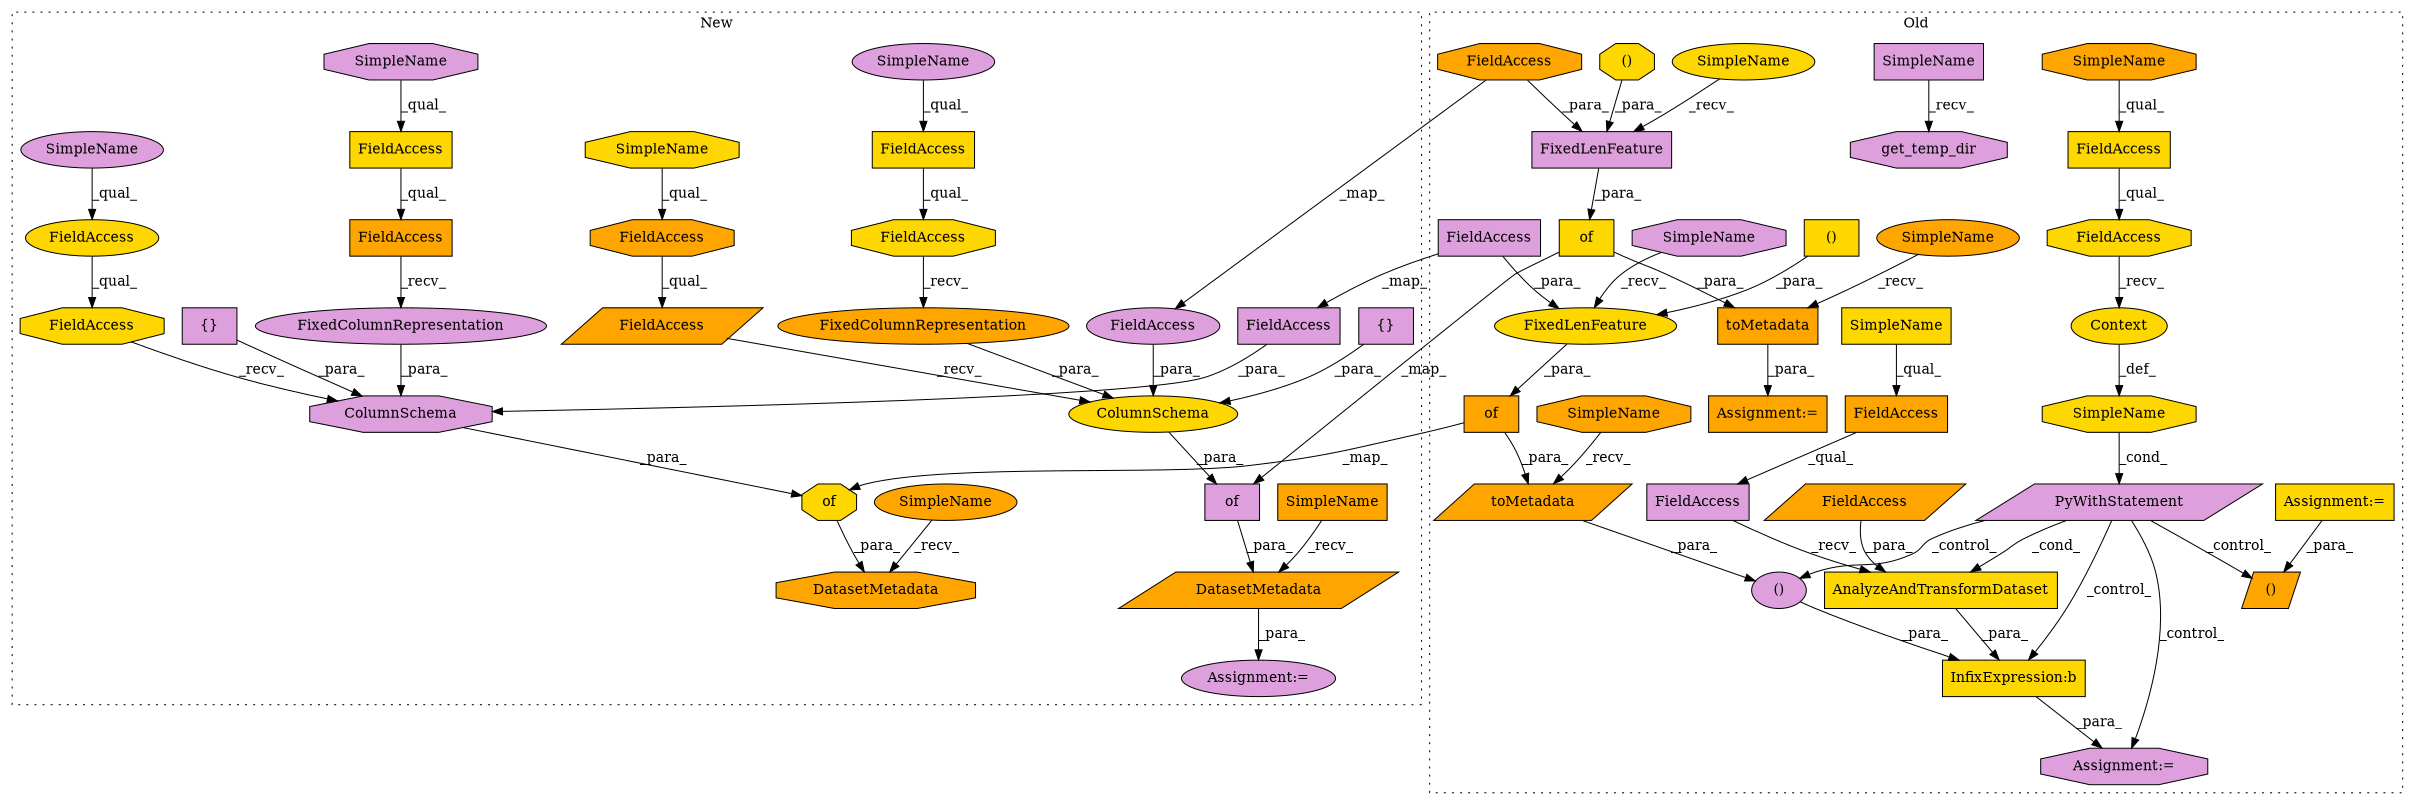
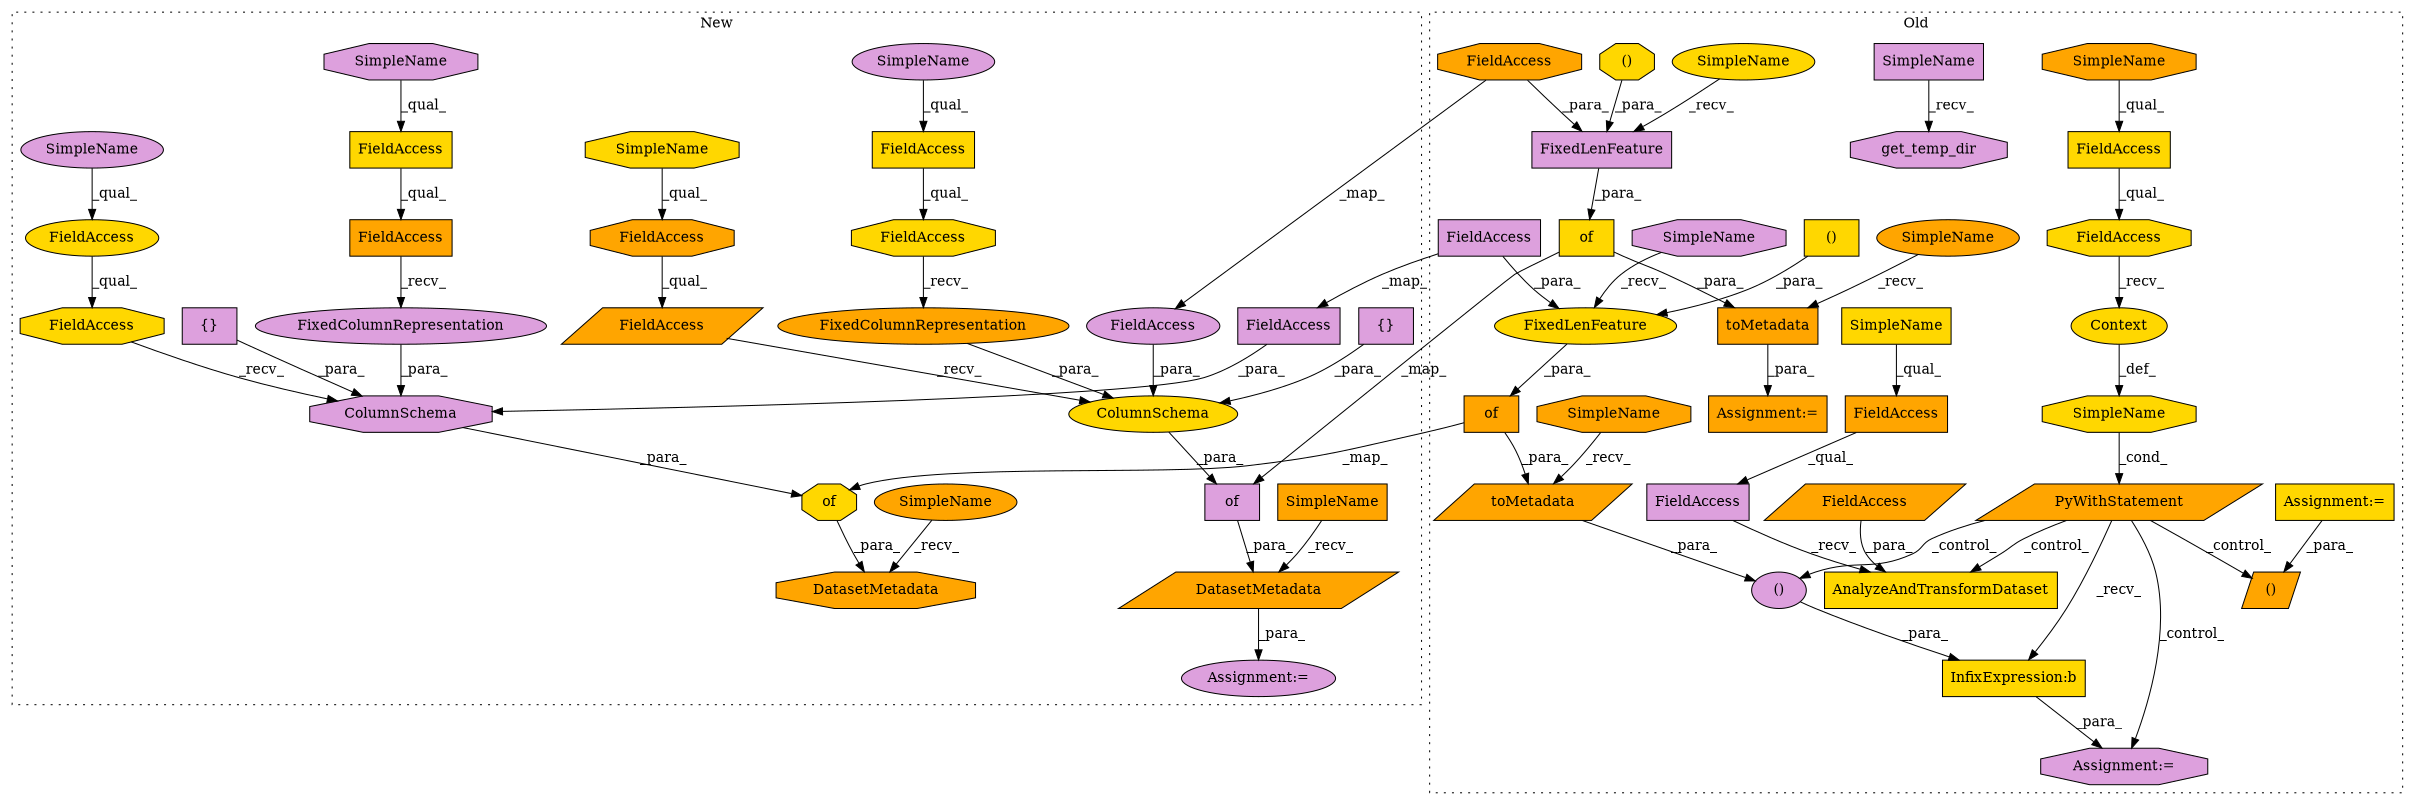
node "PyWithStatement": fillcolor plum -> orange
edge "PyWithStatement" -> "AnalyzeAndTransformDataset": label "_cond_" -> "_control_"
edge "PyWithStatement" -> "InfixExpression:b": label "_control_" -> "_recv_"
edge "AnalyzeAndTransformDataset" -> "InfixExpression:b": removed, label "_para_"
